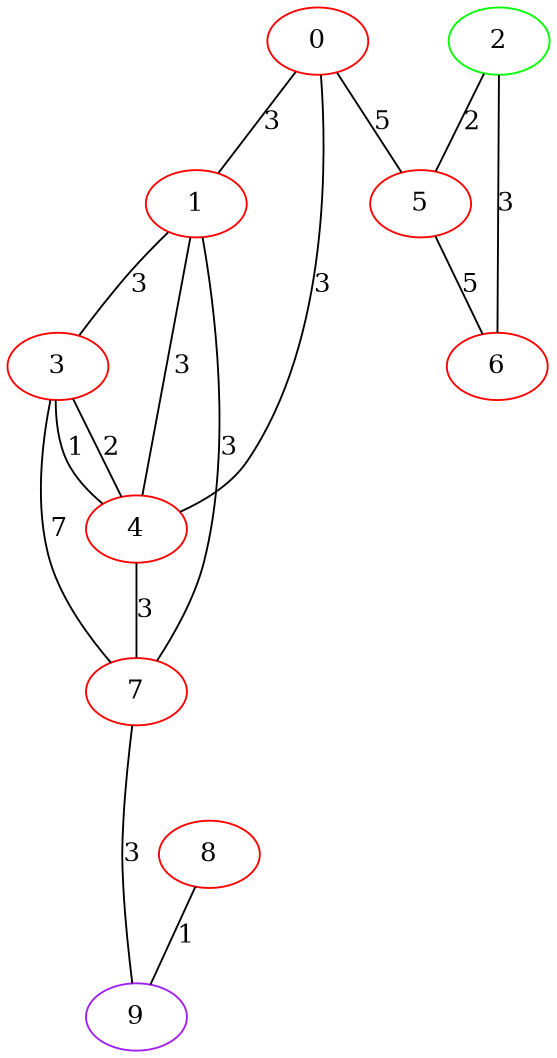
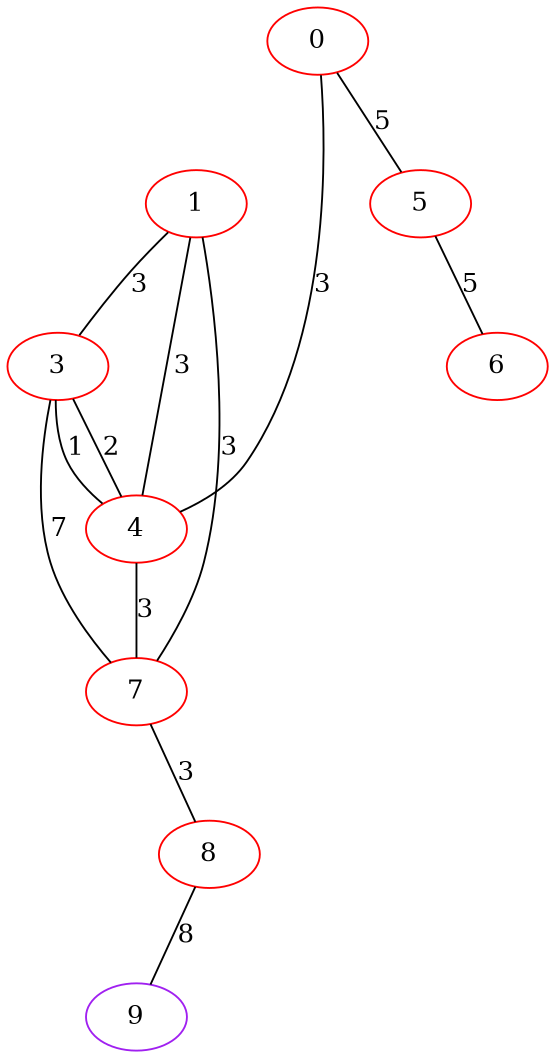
node "2": removed
edge "0" -- "1": removed, label "3"
edge "7" -- "9": now "7" -- "8"
edge "8" -- "9": label "1" -> "8"
